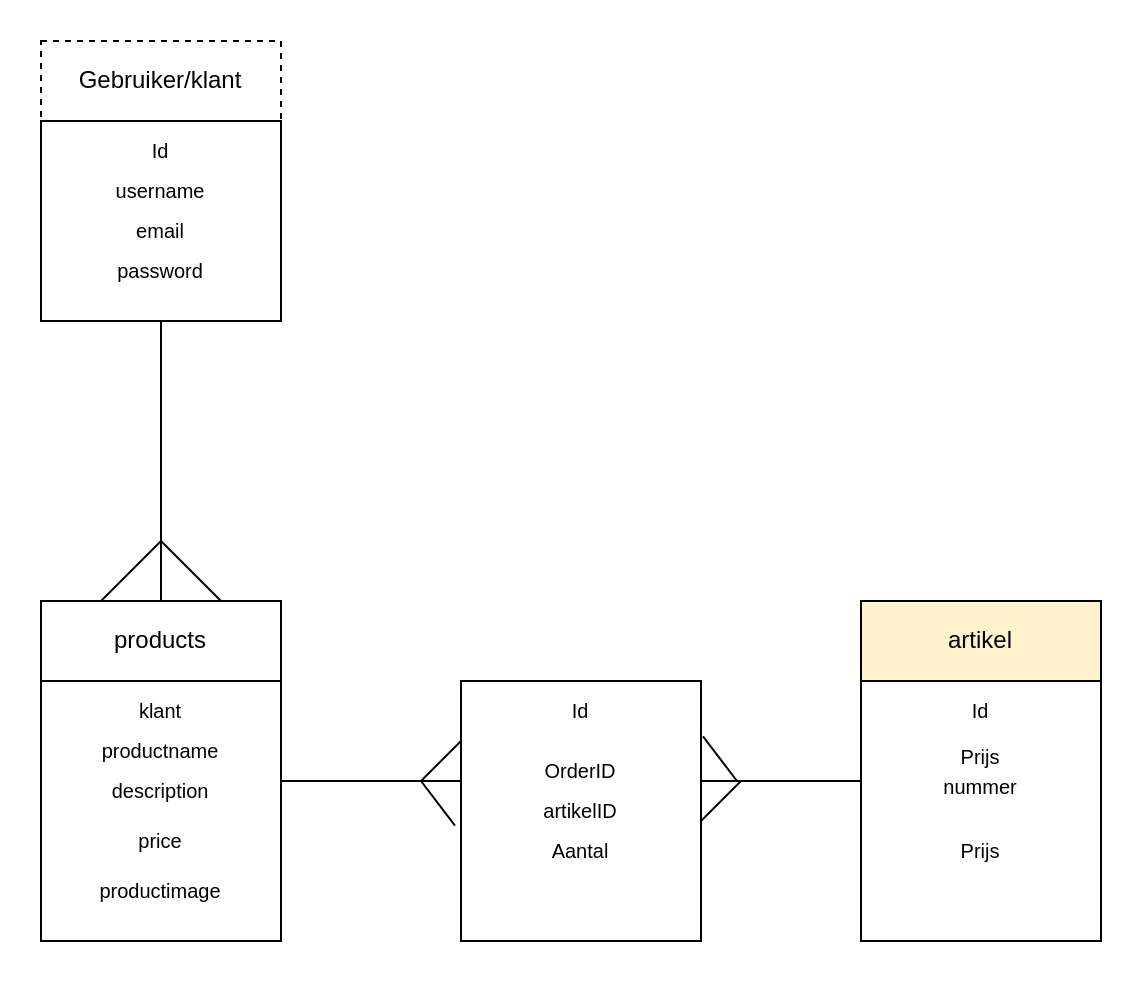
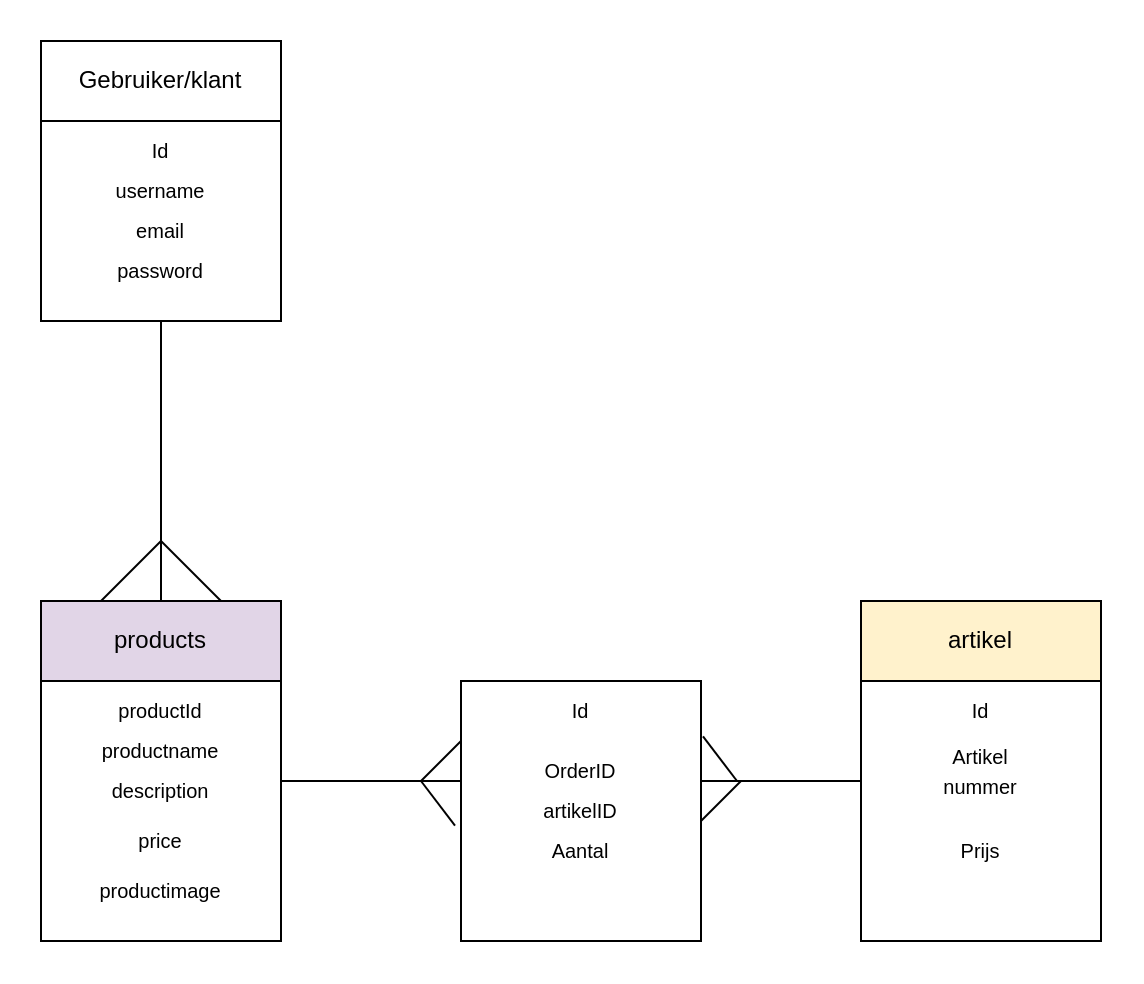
node "Gebruiker/klant": style dashed -> solid
node "products": fillcolor #ffffff -> #e1d5e7
node "klant": label "klant" -> "productId"
node "Prijs nummer": label "Prijs nummer" -> "Artikel nummer"
